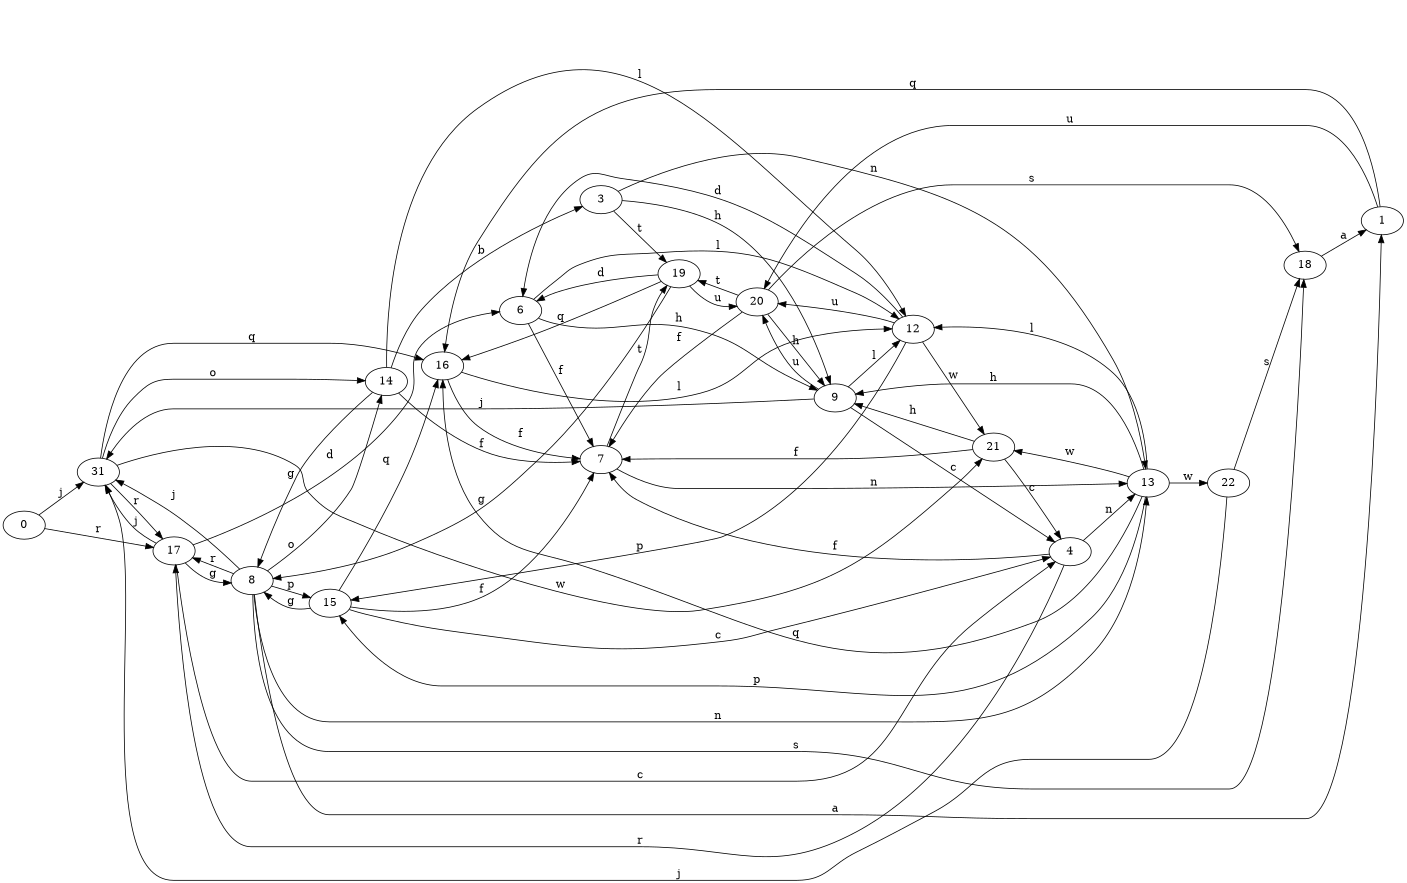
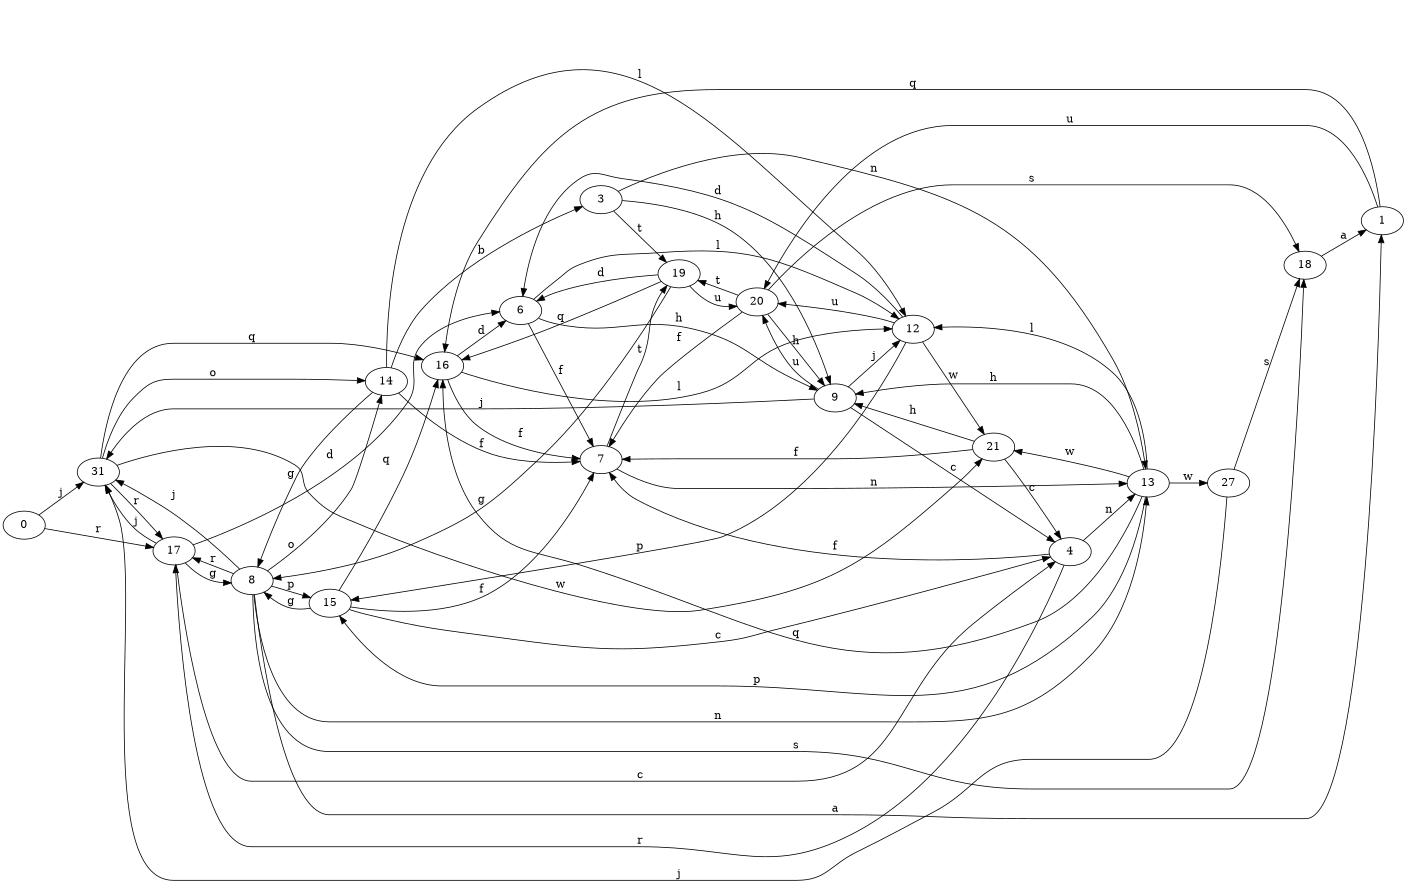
edge "16" -> "6": added, label "d"
edge "9" -> "12": label "l" -> "j"
node "22": label "22" -> "27"
